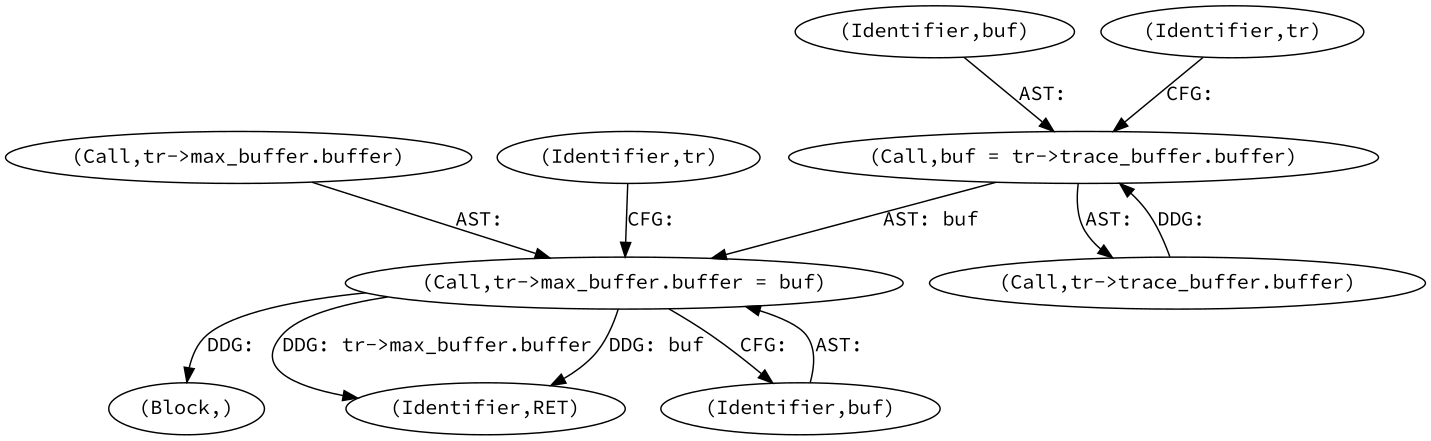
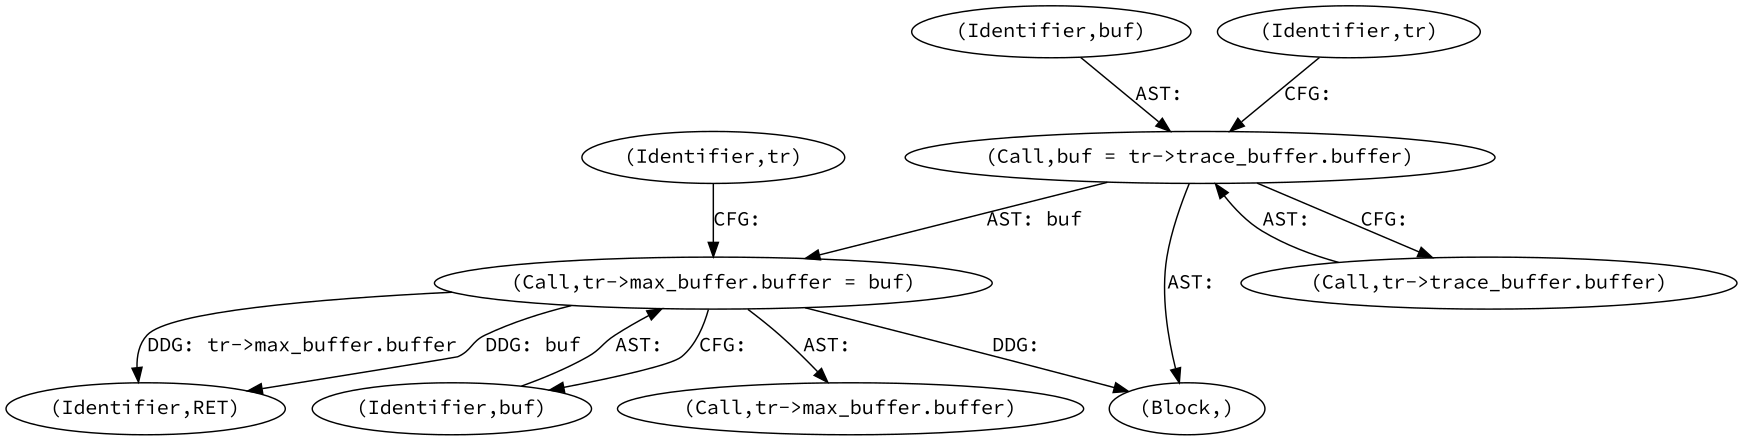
edge "(Call,tr->max_buffer.buffer)" -> "(Call,tr->max_buffer.buffer = buf)": reversed
edge "(Call,buf = tr->trace_buffer.buffer)" -> "(Call,tr->trace_buffer.buffer)": label "AST: " -> "CFG: "
edge "(Call,tr->trace_buffer.buffer)" -> "(Call,buf = tr->trace_buffer.buffer)": label "DDG: " -> "AST: "
edge "(Call,buf = tr->trace_buffer.buffer)" -> "(Block,)": added, label "AST:"
